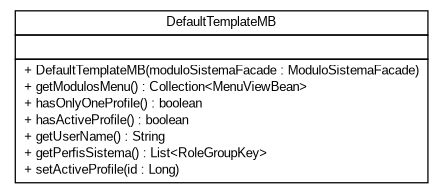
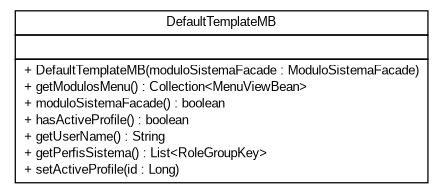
node "DefaultTemplateMB": text "+ hasOnlyOneProfile() : boolean" -> "+ moduloSistemaFacade() : boolean"
